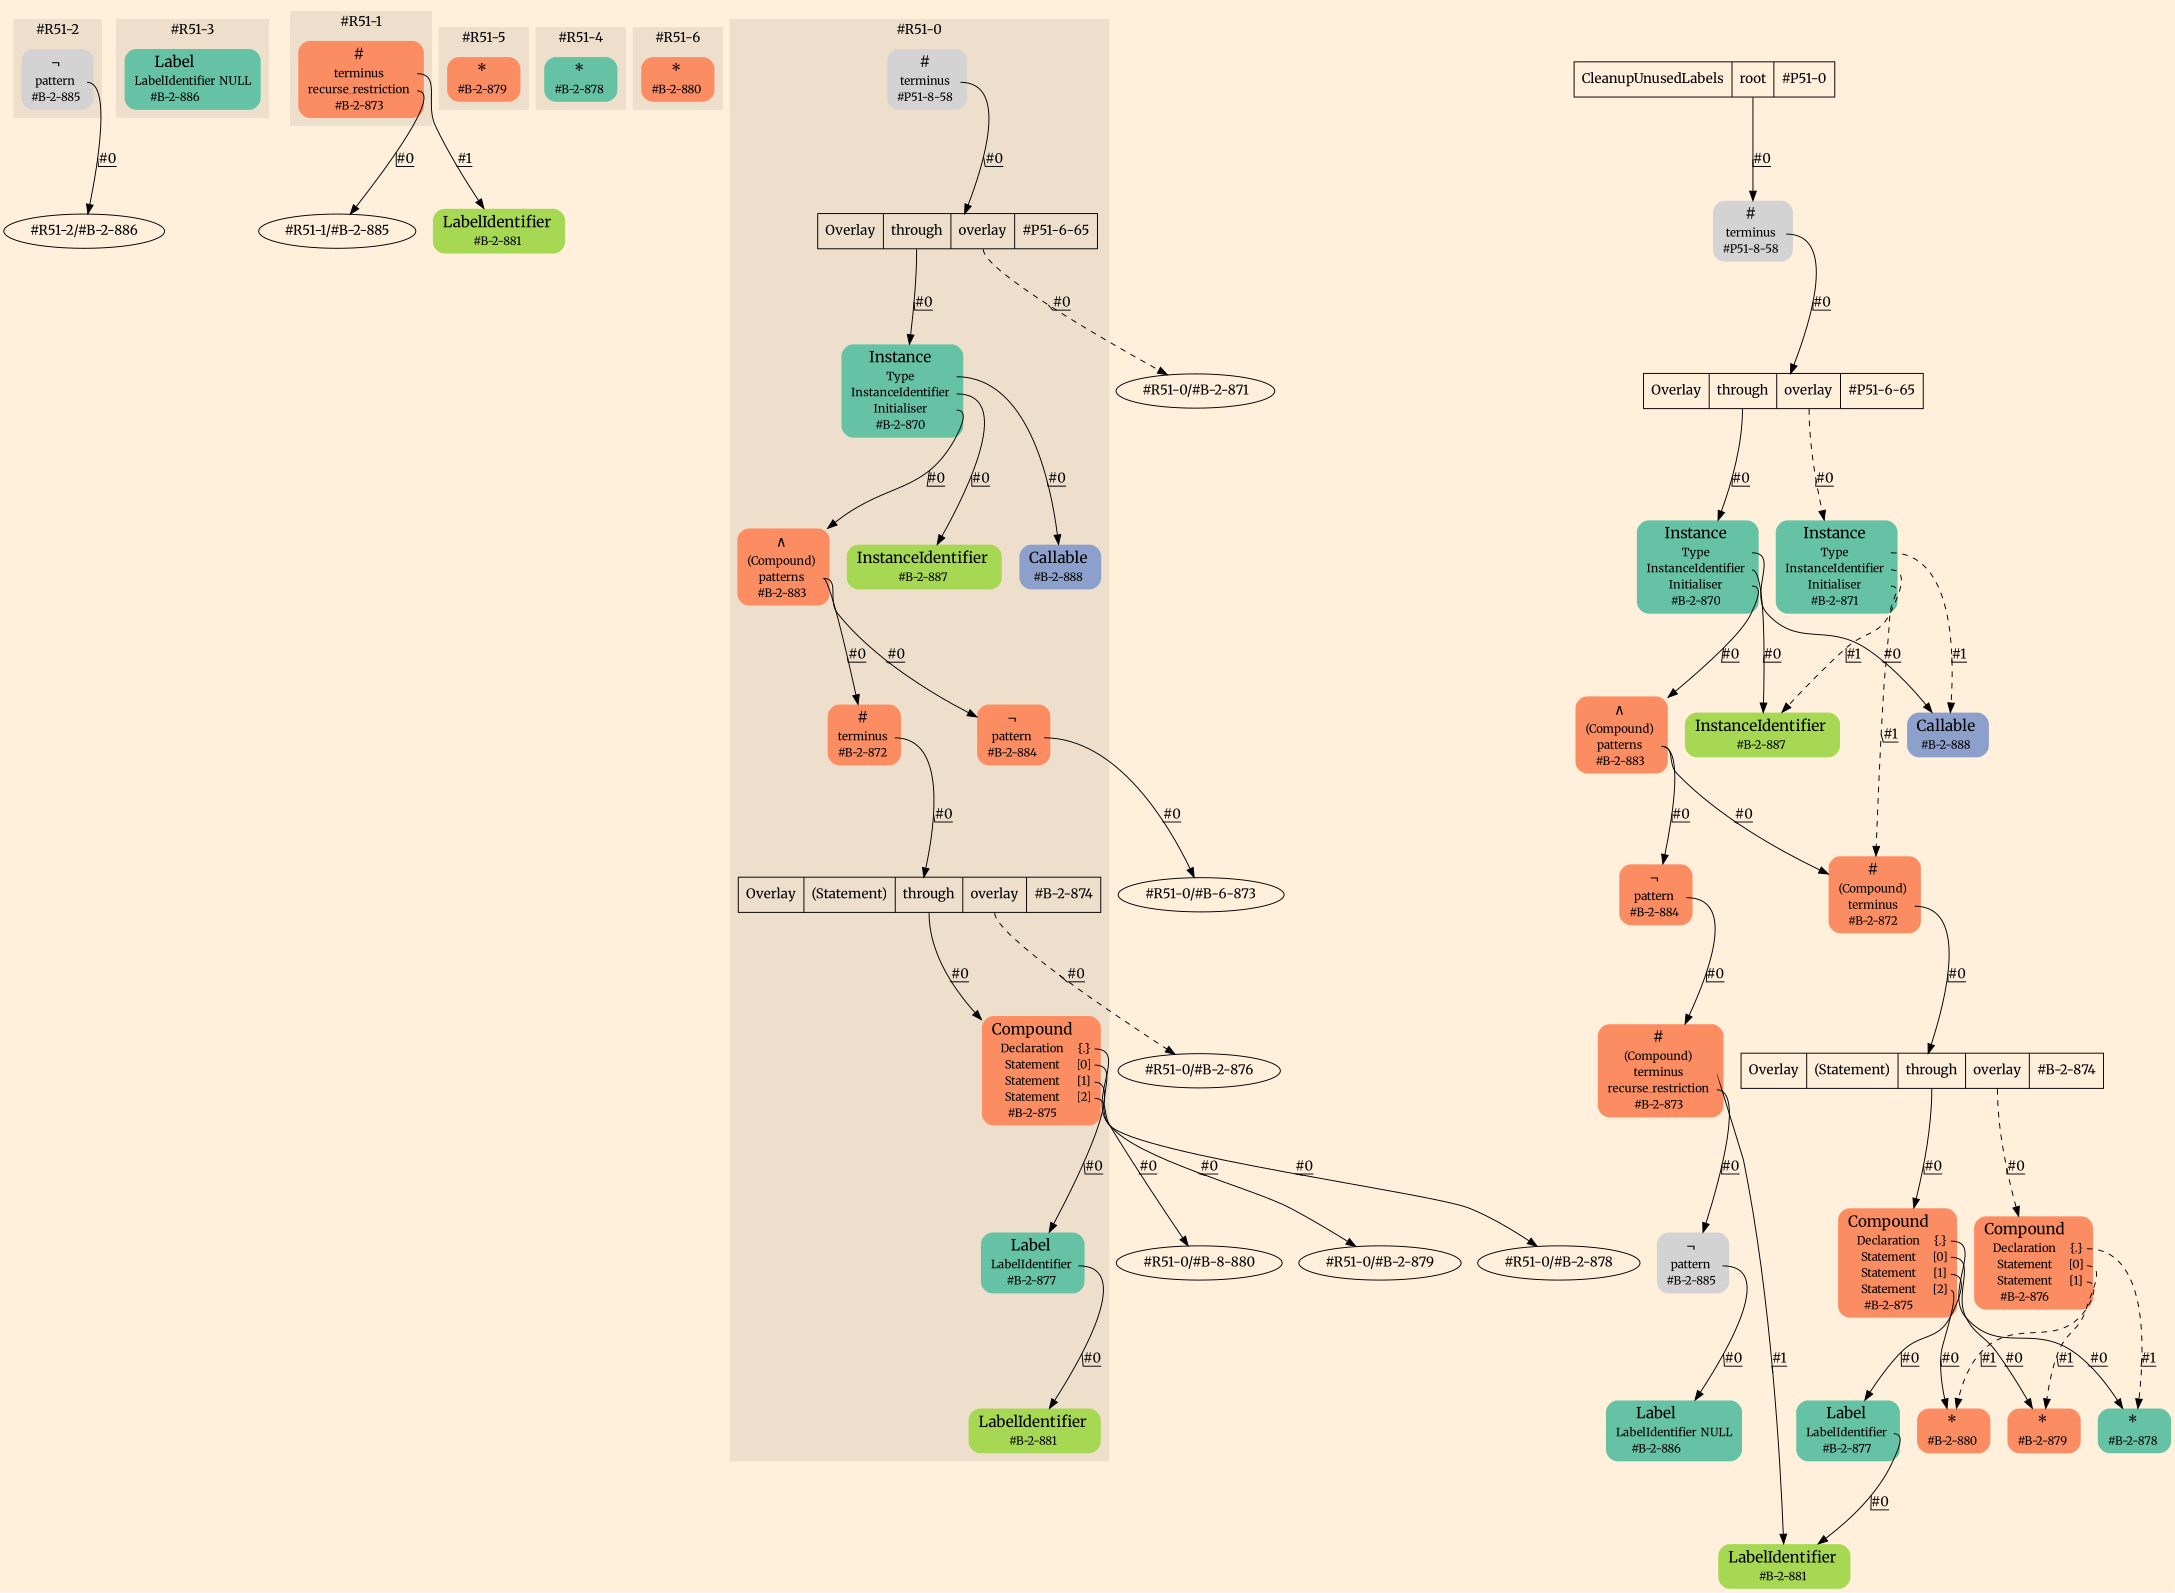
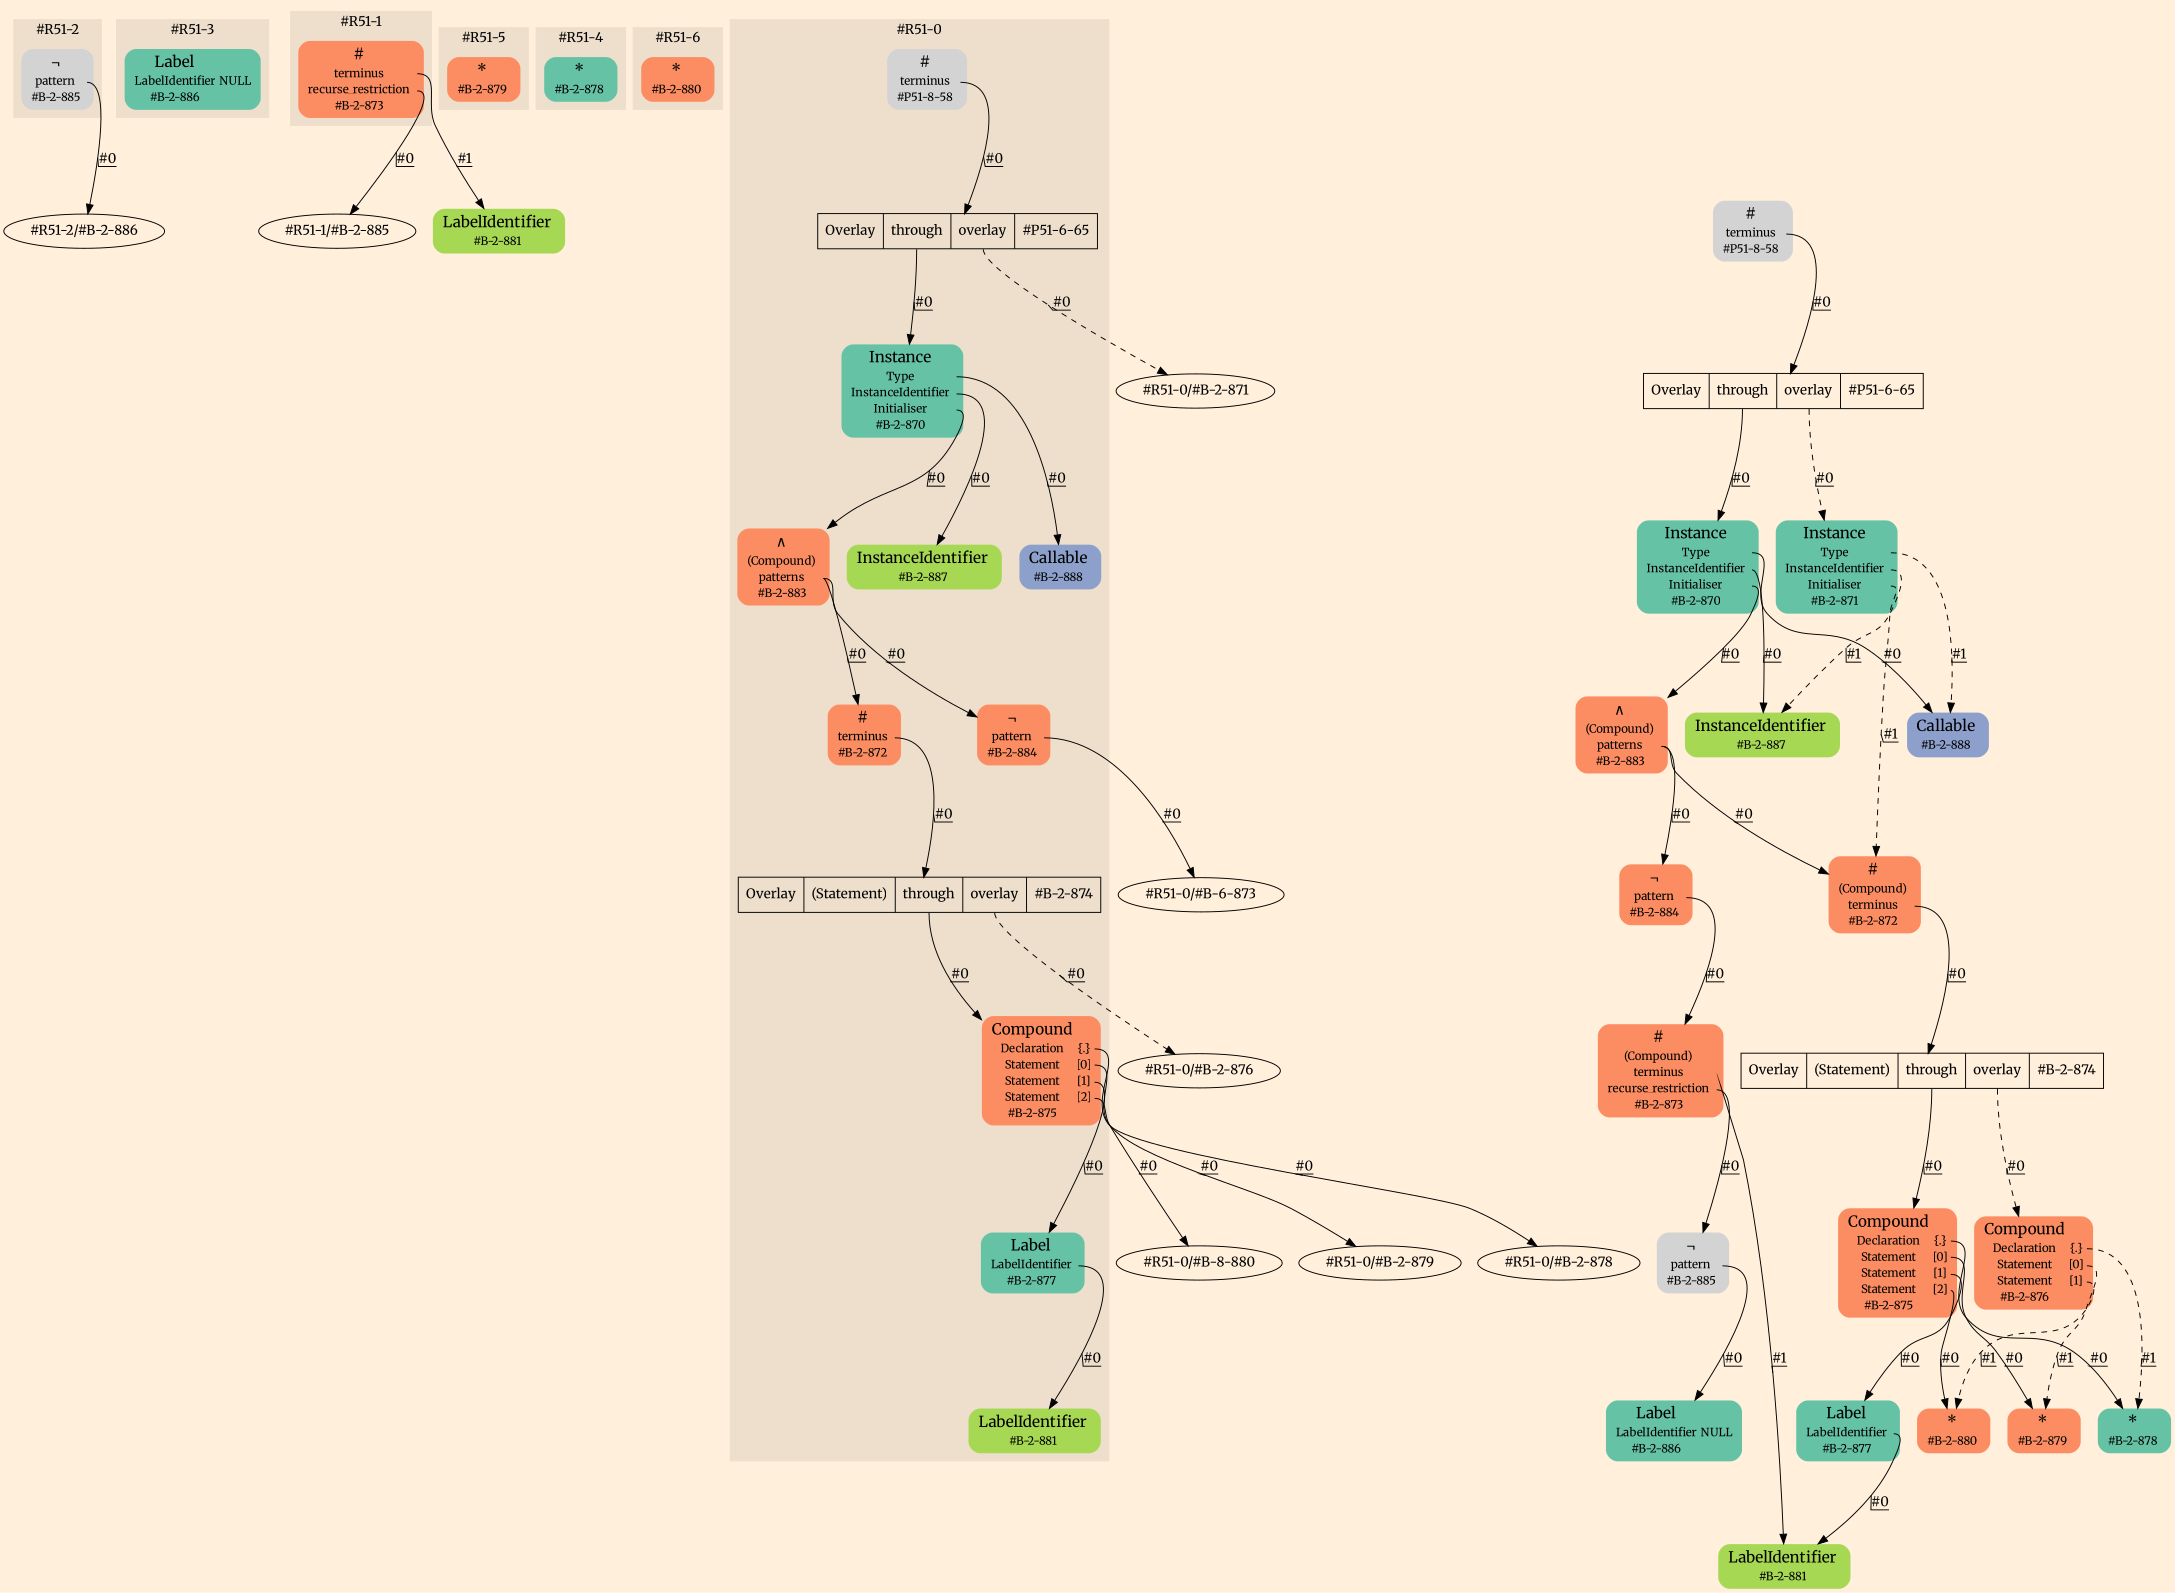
node "CleanupUnusedLabels": removed
